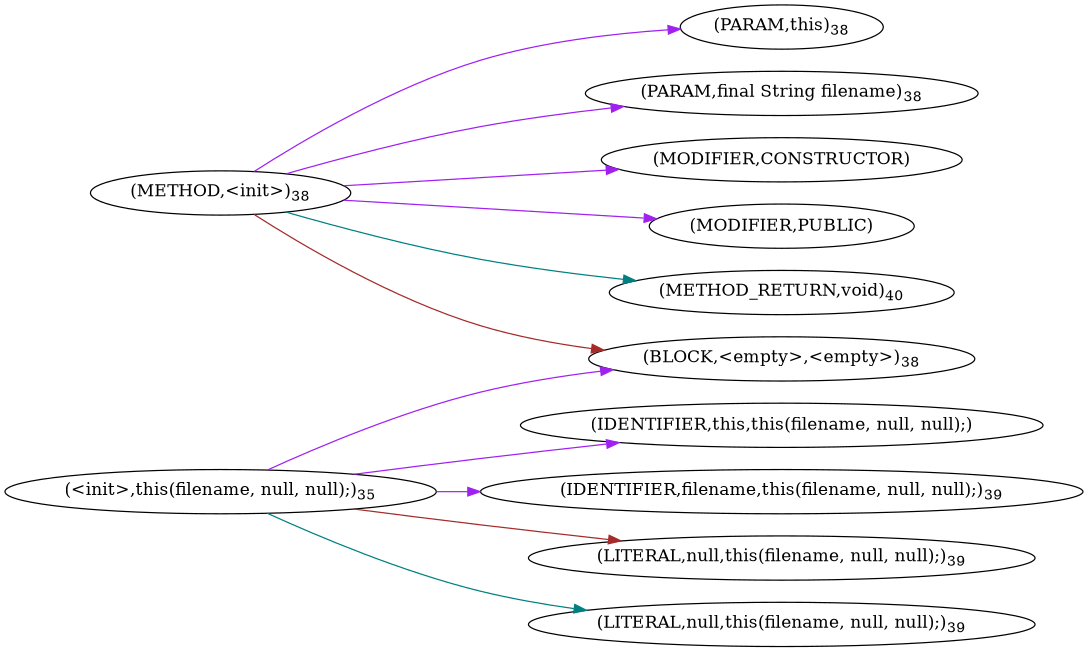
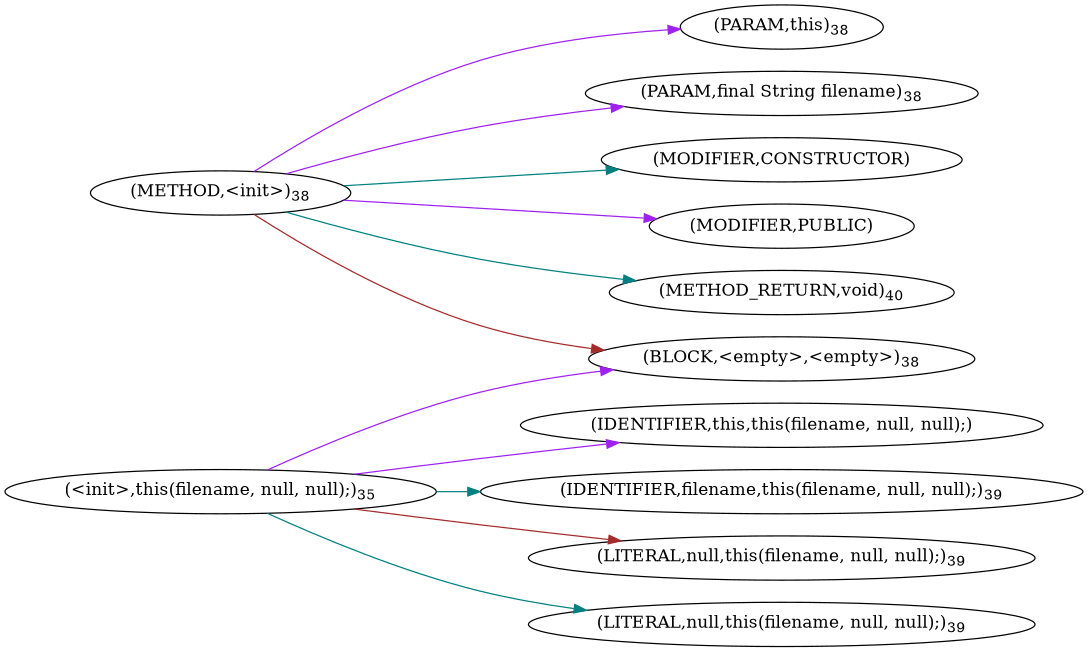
edge "(METHOD,<init>)" -> "(MODIFIER,CONSTRUCTOR)": color purple -> teal
edge "(<init>,this(filename, null, null);)" -> "(IDENTIFIER,filename,this(filename, null, null);)": color purple -> teal
